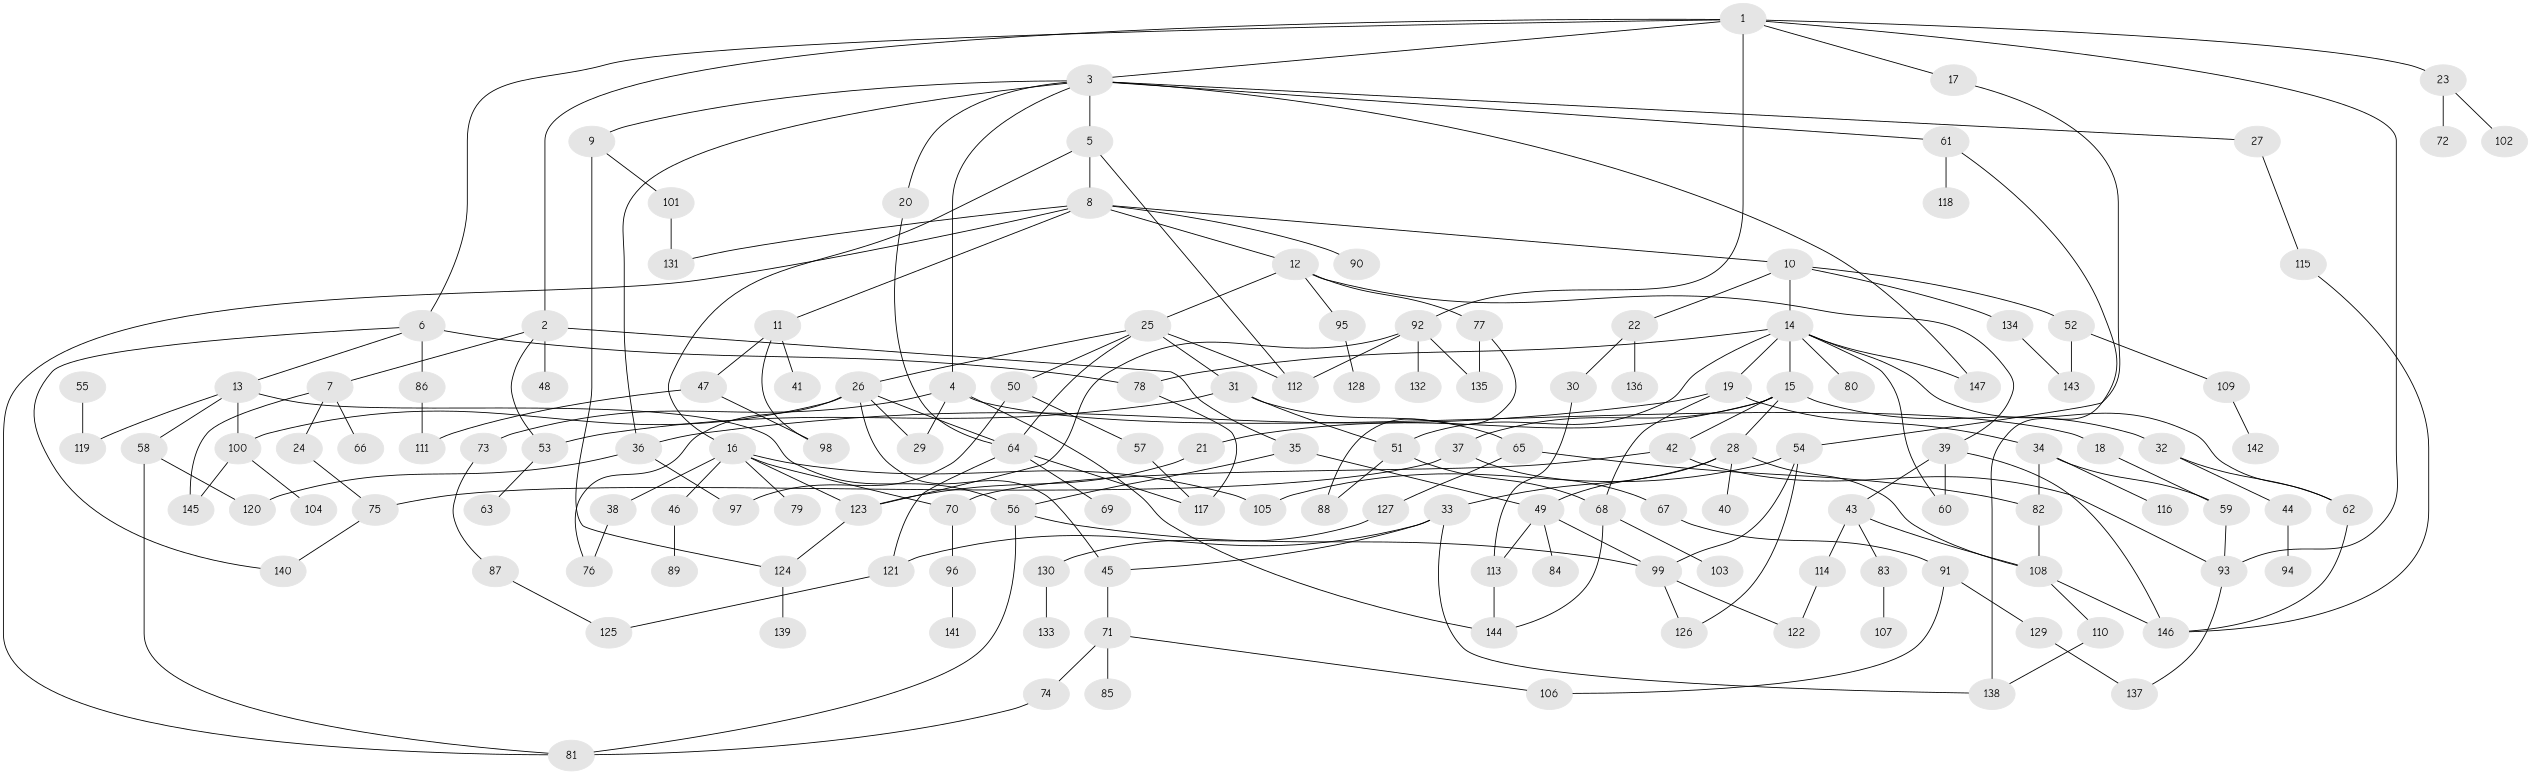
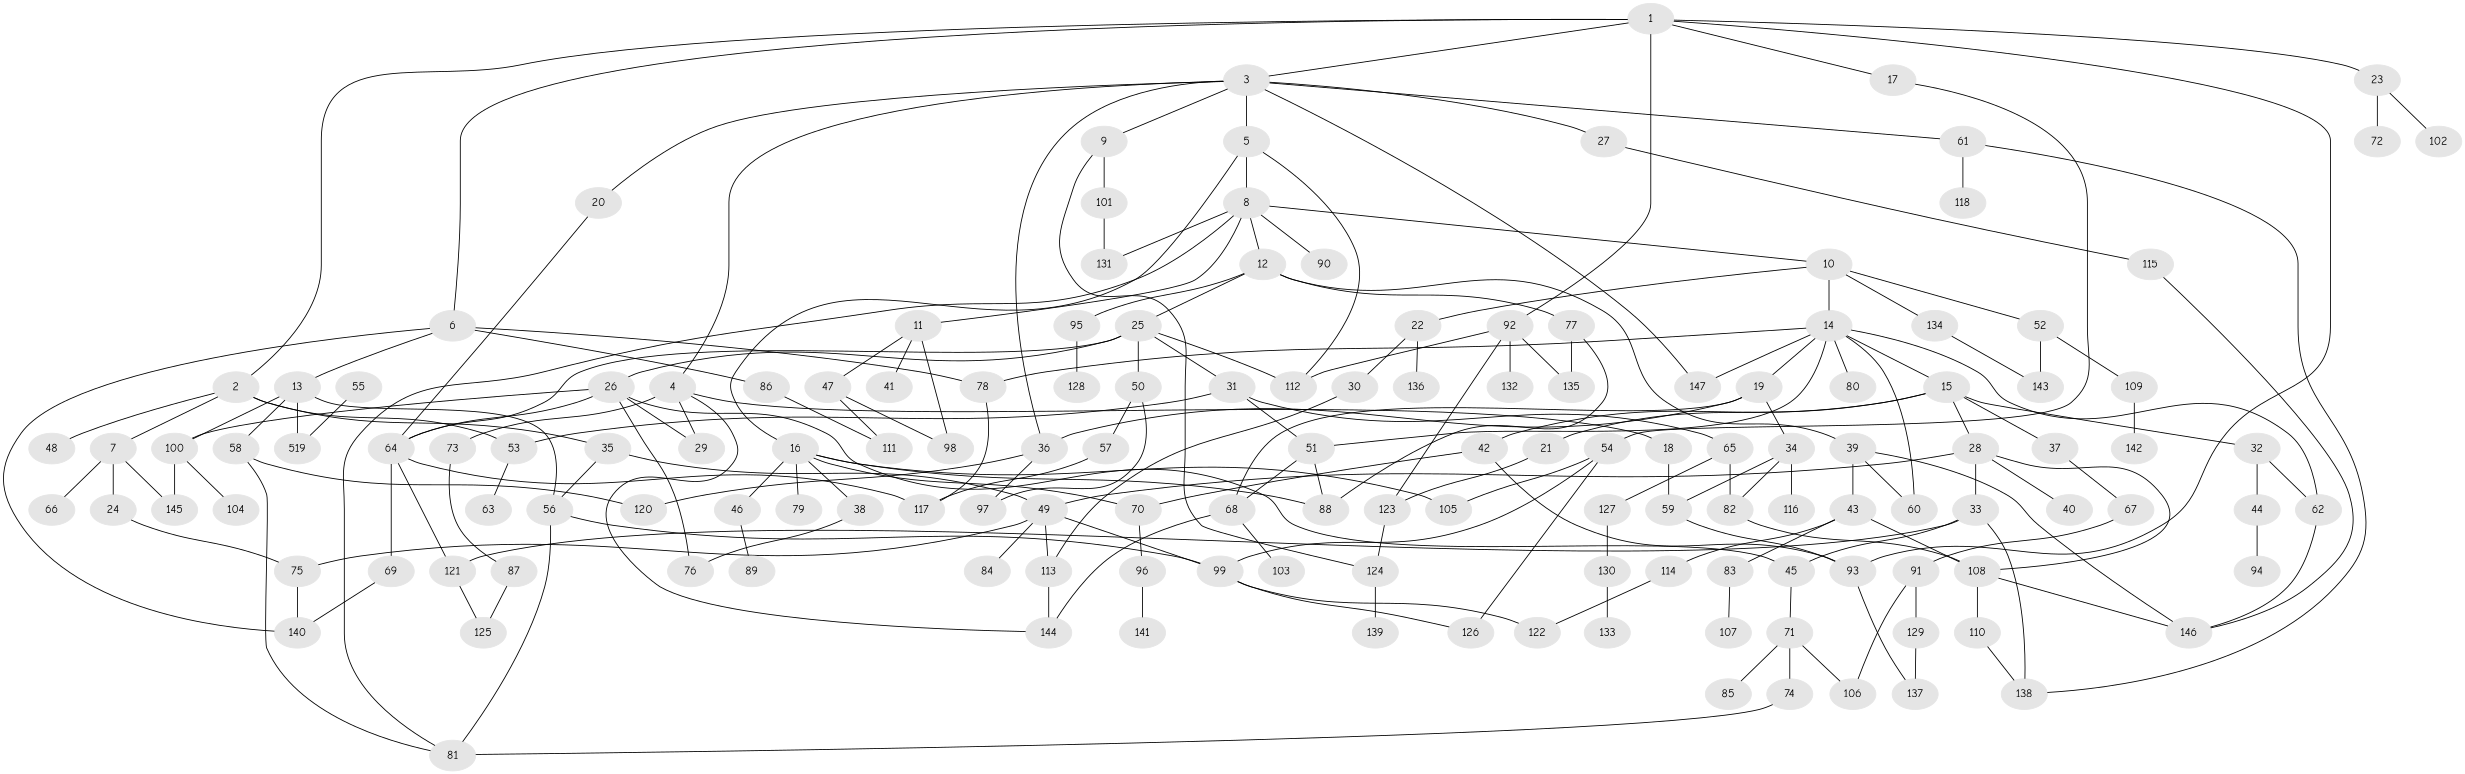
node "119": label "119" -> "519"
edge "16" -- "123": now "16" -- "88"
edge "37" -- "75": now "49" -- "75"
edge "69" -- "140": added
